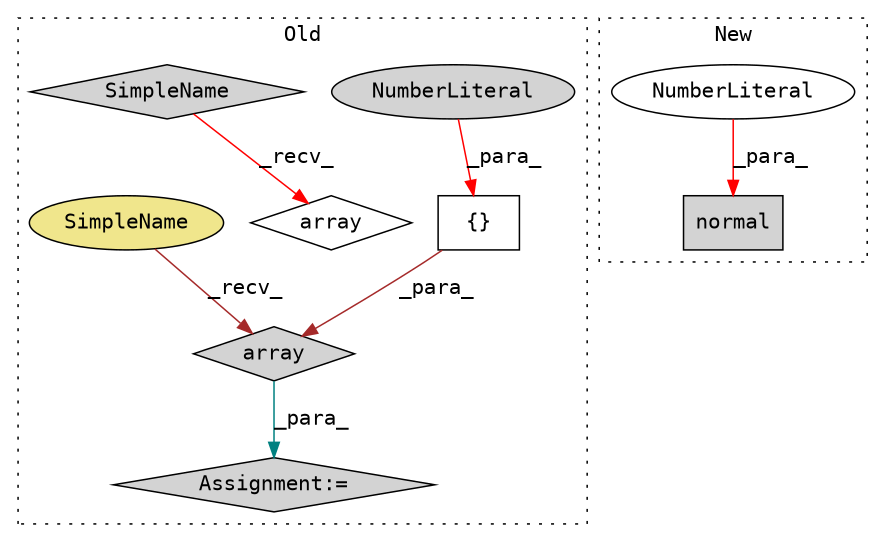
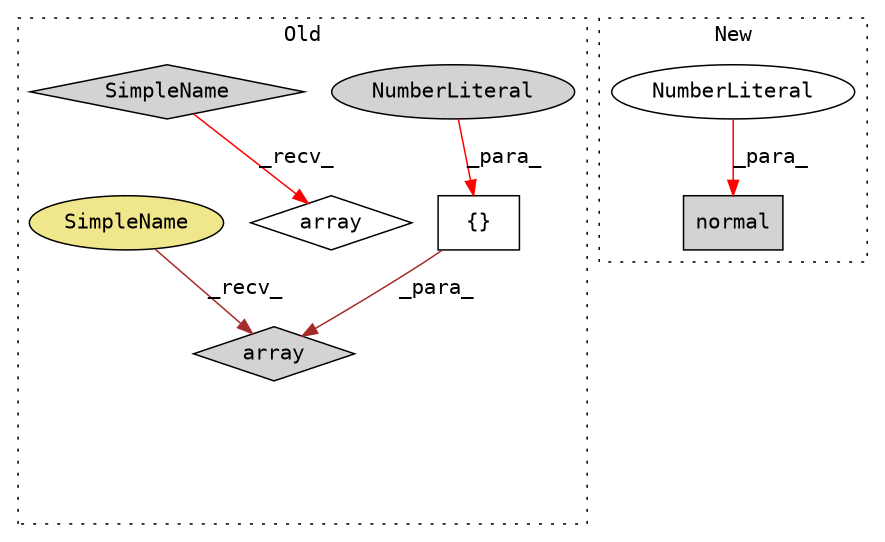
node "Assignment:=": removed
